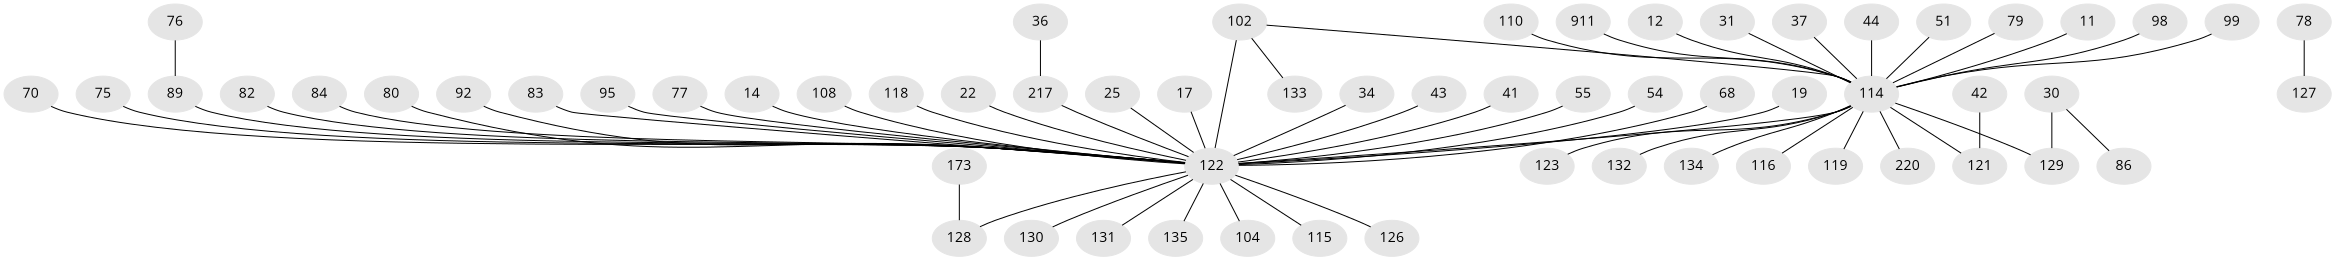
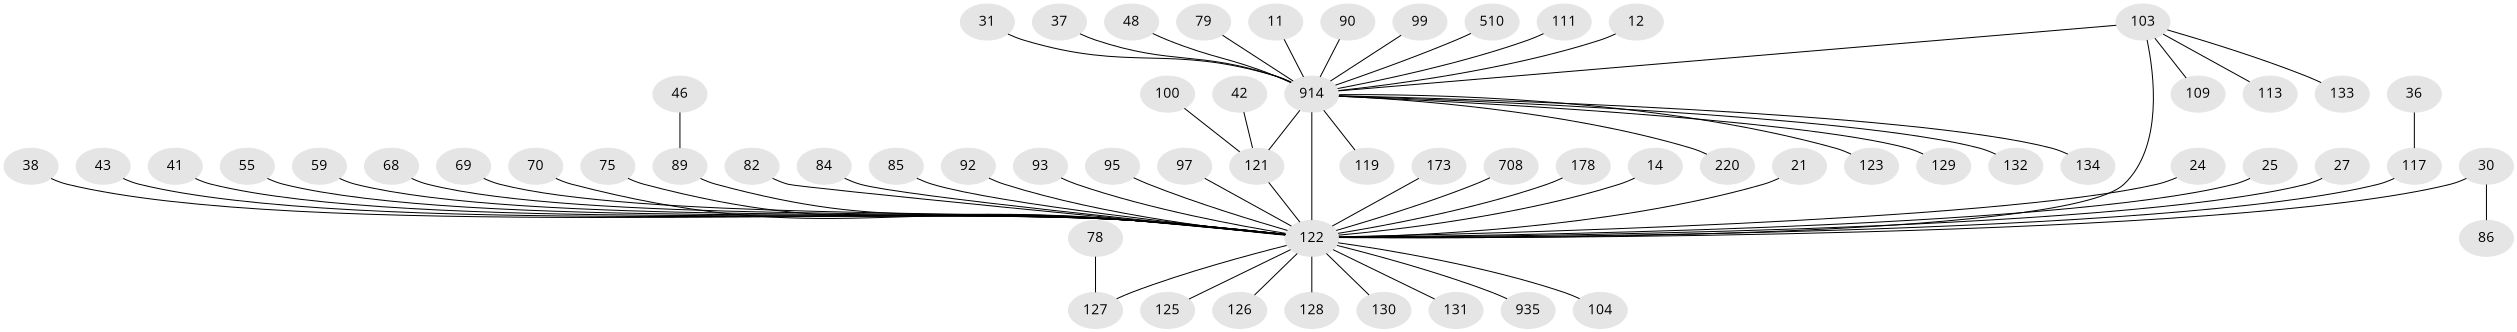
node "76": label "76" -> "46"
node "102": label "102" -> "103"
node "110": label "110" -> "510"
node "911": label "911" -> "111"
node "44": label "44" -> "48"
node "51": removed
node "98": label "98" -> "90"
node "80": label "80" -> "85"
node "83": label "83" -> "93"
node "77": label "77" -> "97"
node "108": label "108" -> "708"
node "118": label "118" -> "178"
node "22": label "22" -> "24"
node "217": label "217" -> "117"
node "100": added
node "17": label "17" -> "27"
node "34": label "34" -> "38"
node "54": label "54" -> "59"
node "19": label "19" -> "69"
node "114": label "114" -> "914"
node "109": added
node "113": added
edge "30" -- "129": now "30" -- "122"
node "116": removed
node "21": added
edge "173" -- "128": now "173" -- "122"
edge "121" -- "122": added
node "135": label "135" -> "935"
node "115": label "115" -> "125"
edge "122" -- "127": added
